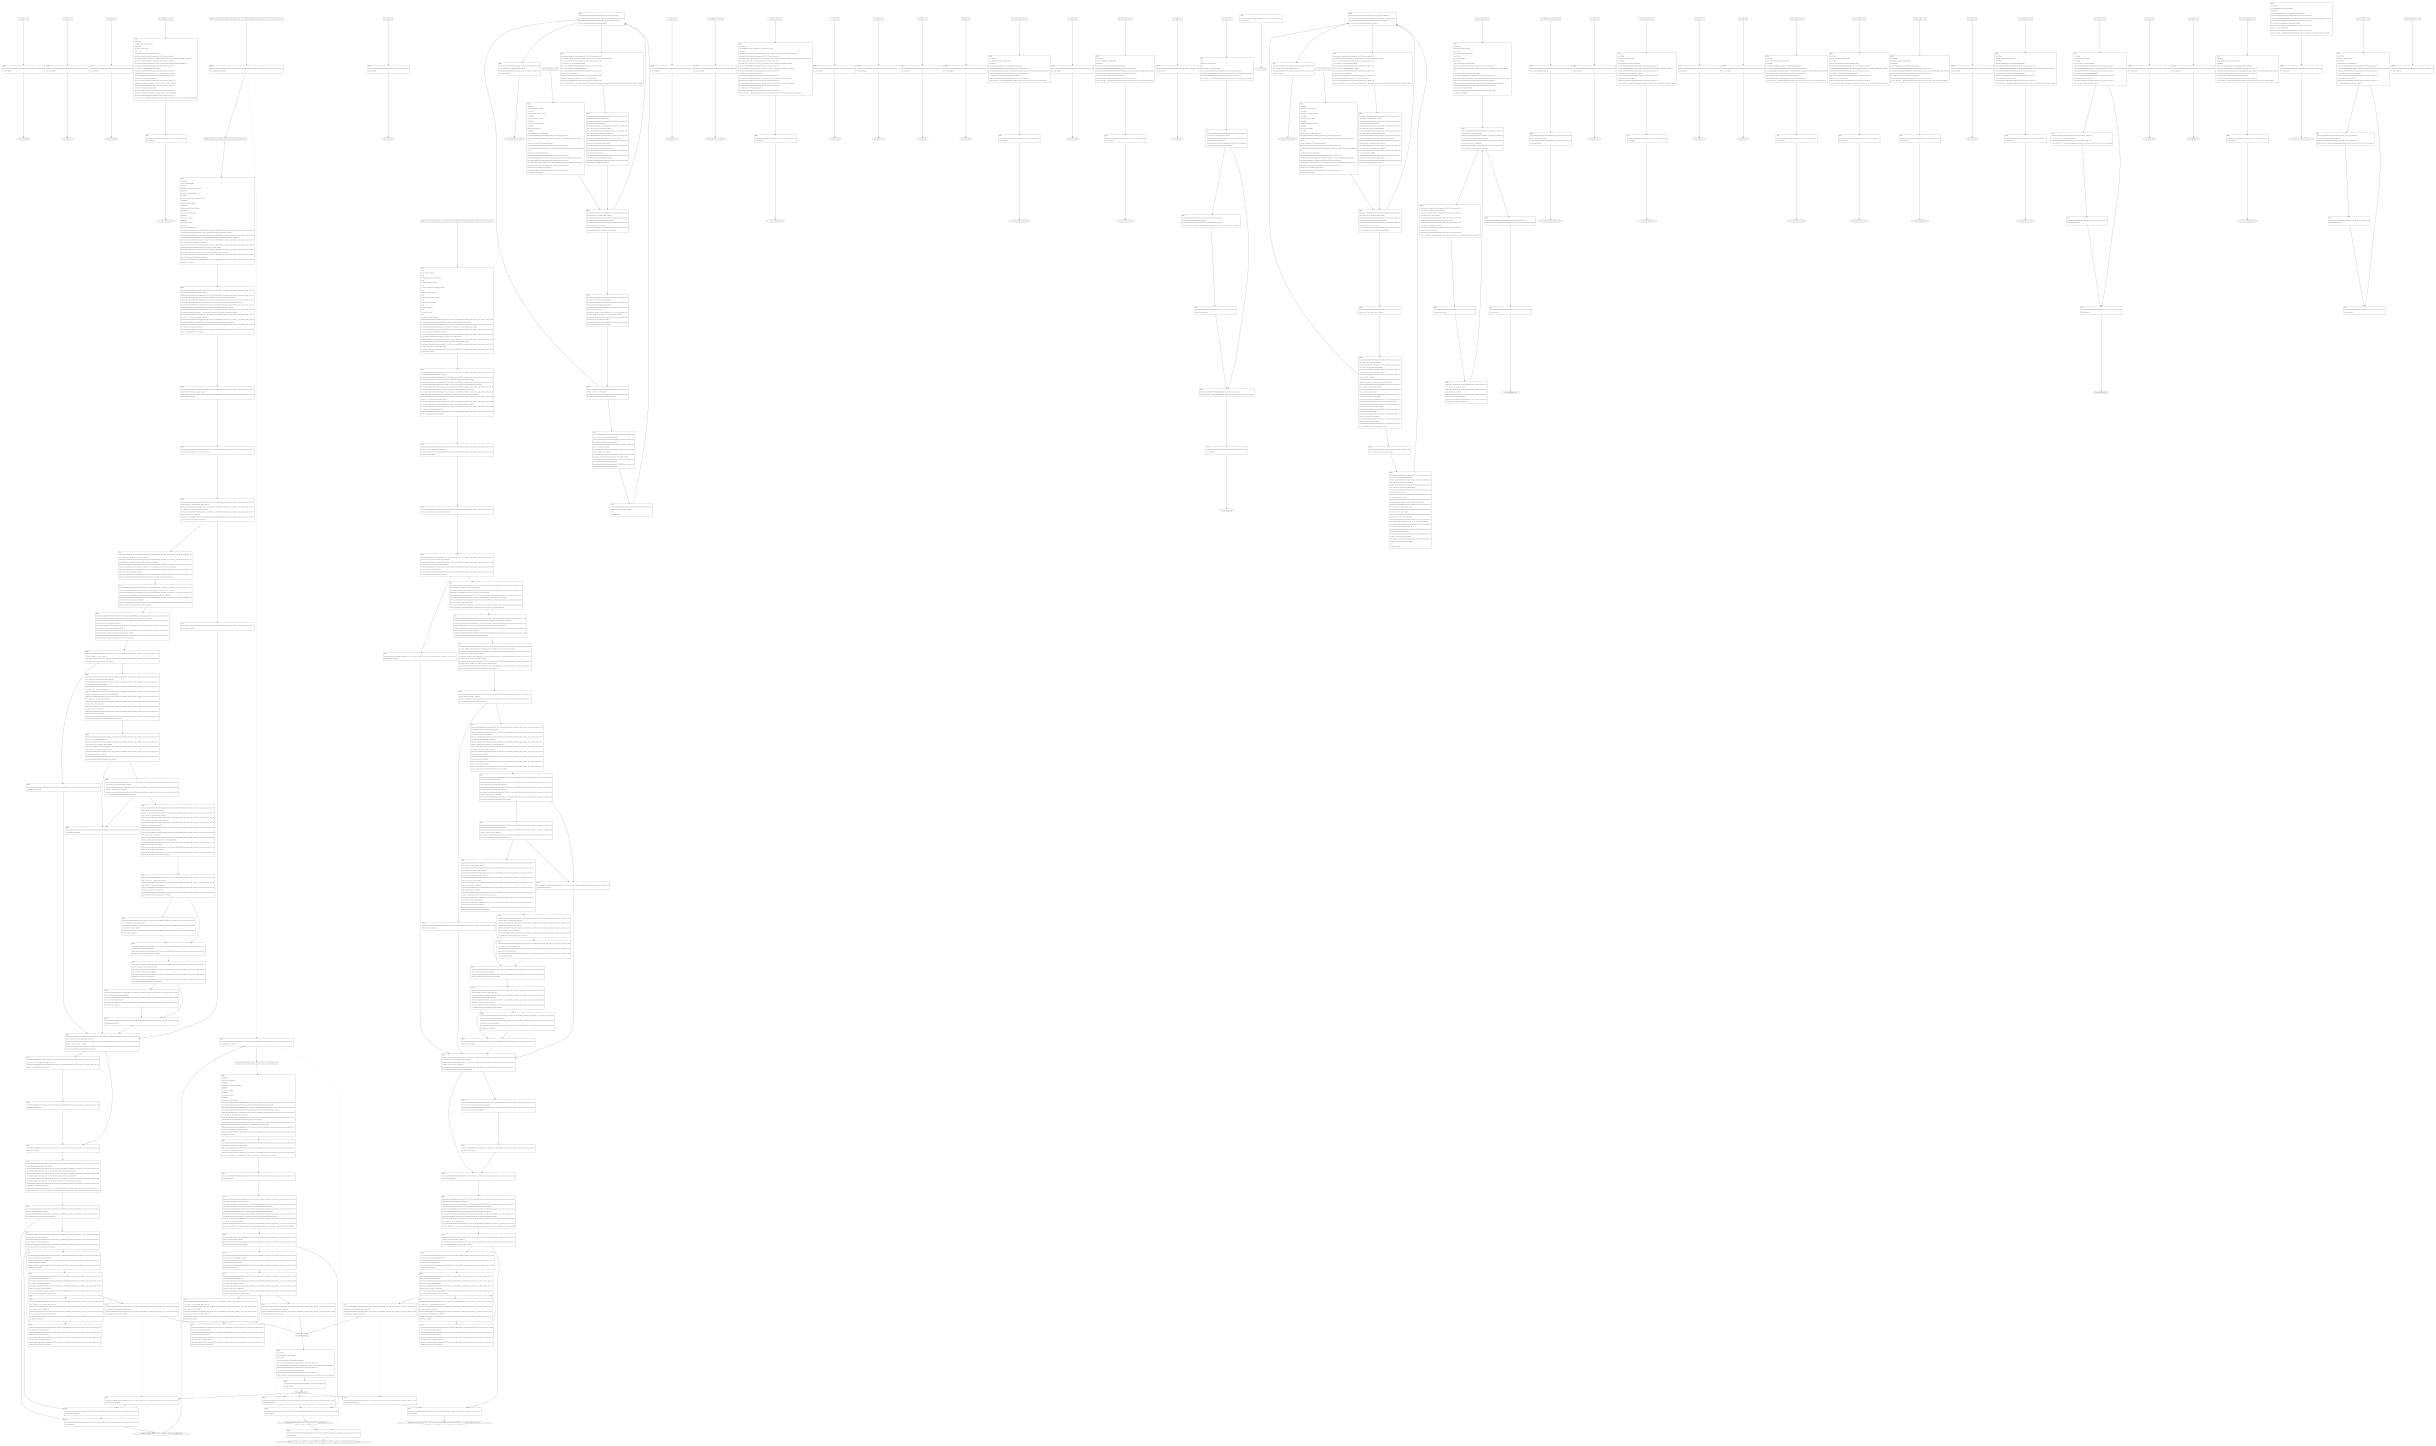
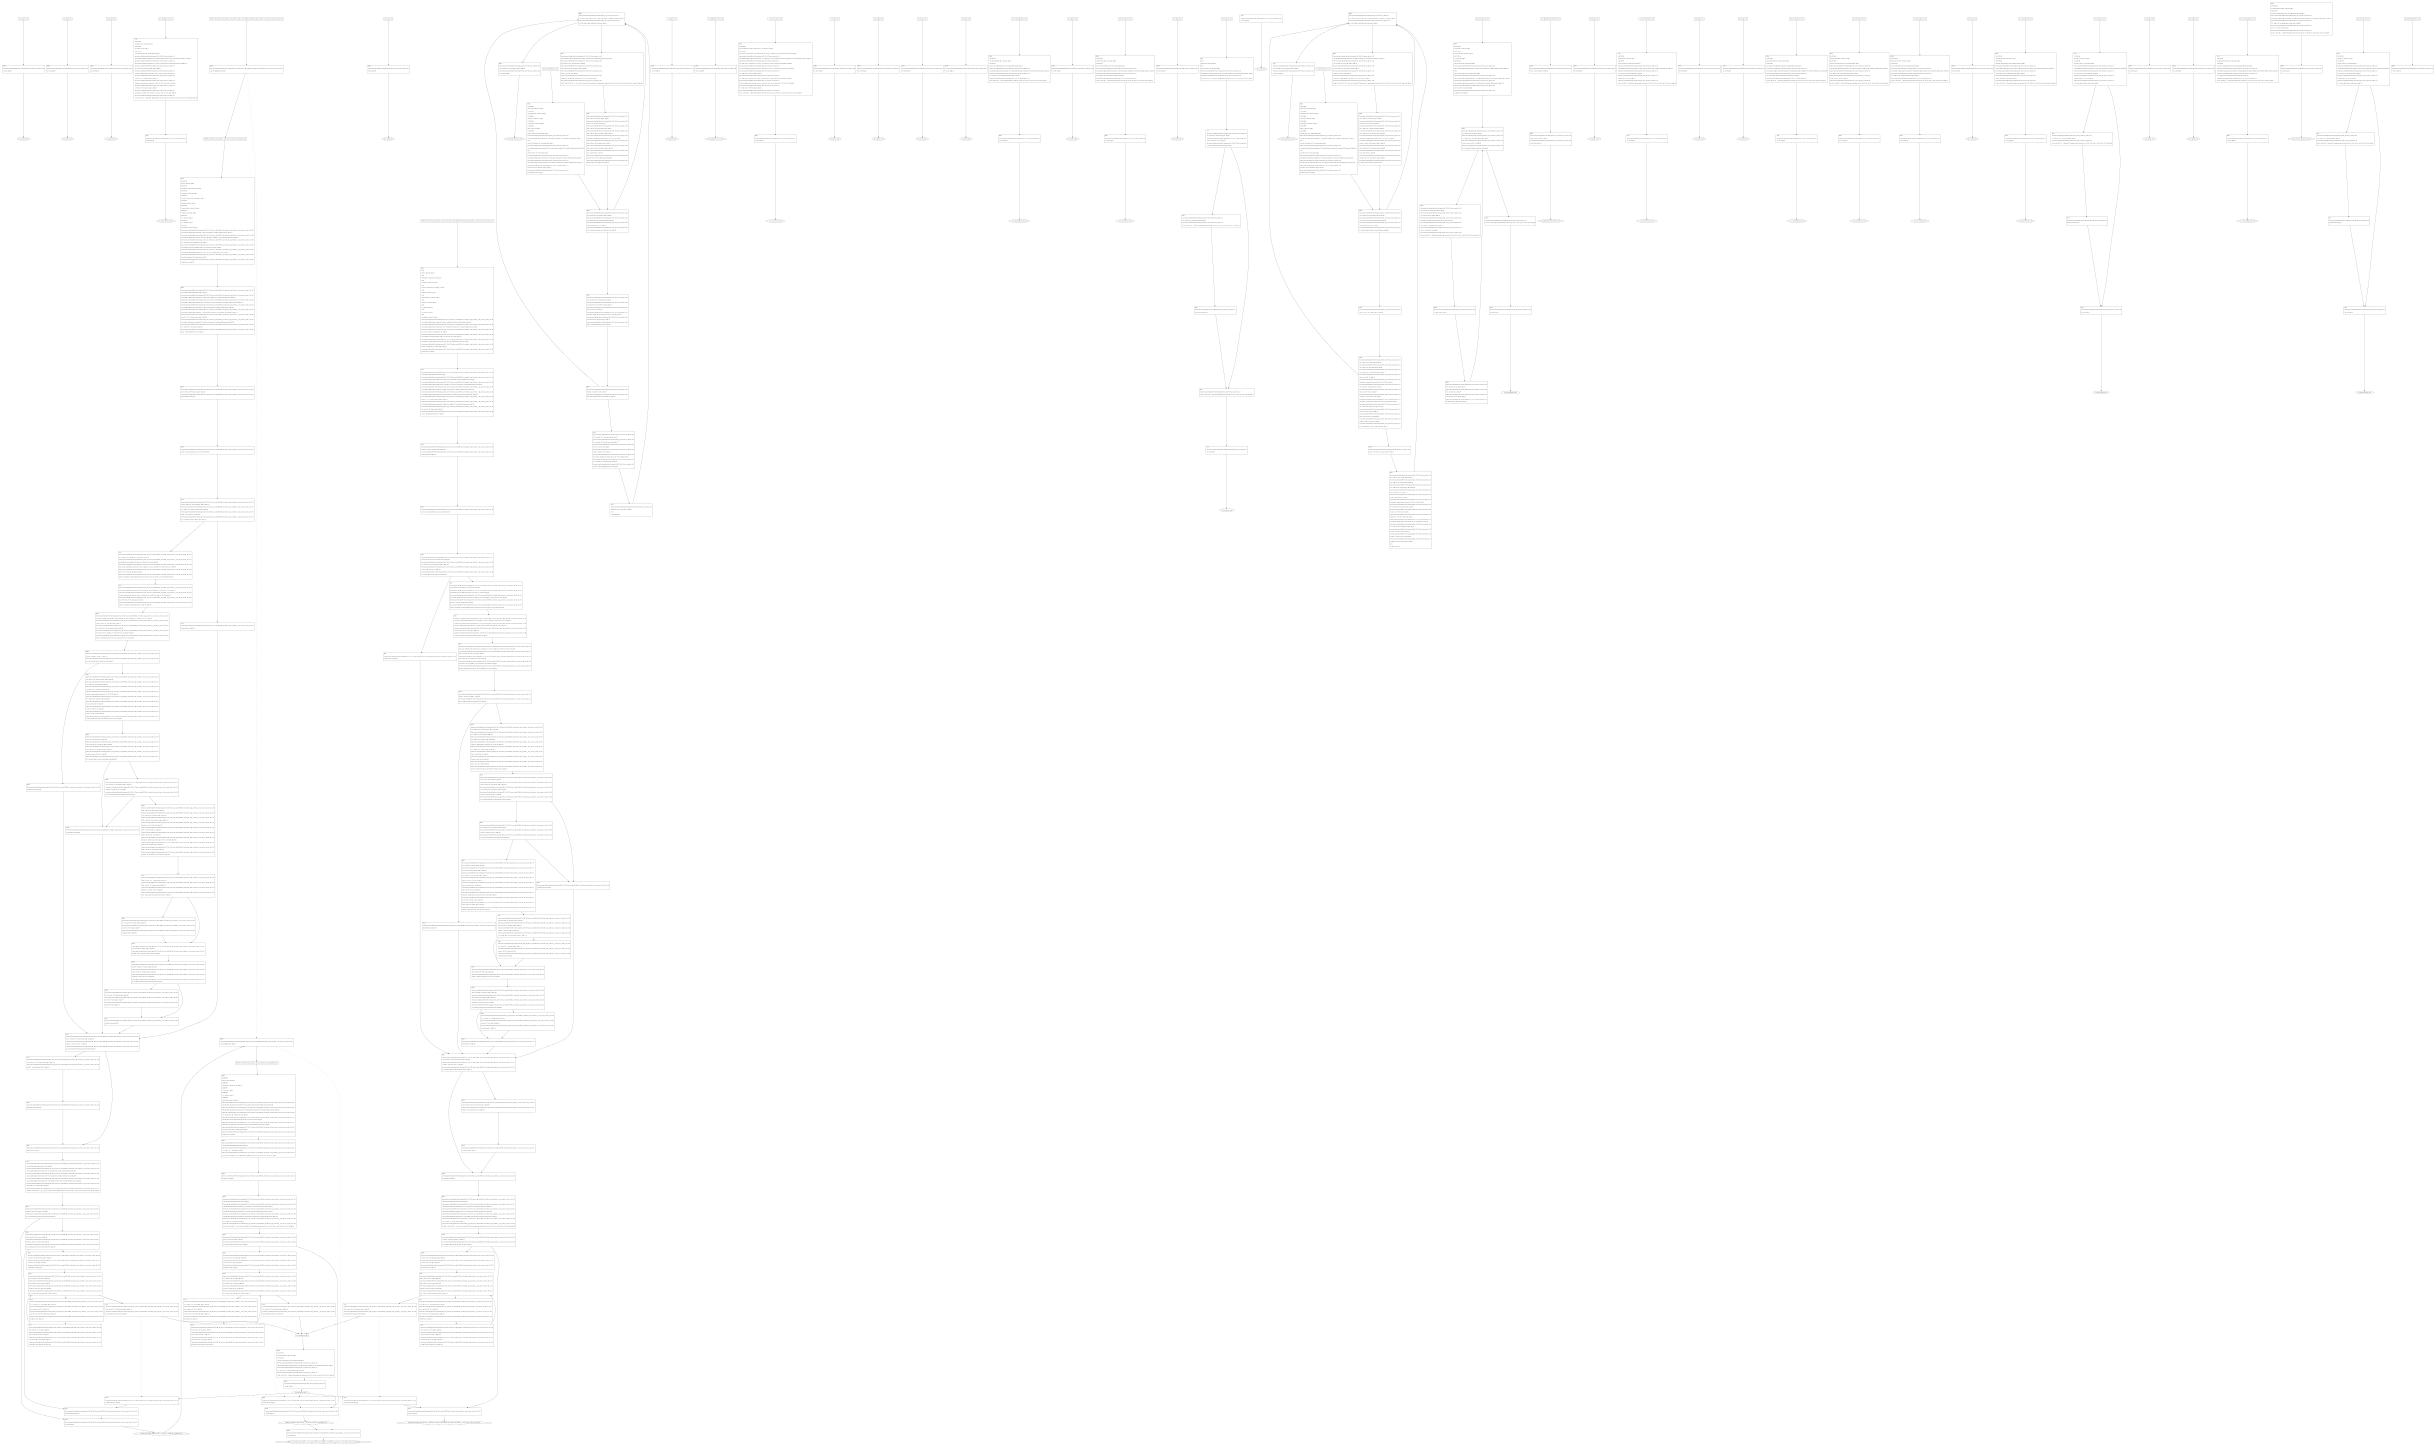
node "{io_ll_printSinkLine_end}": added
